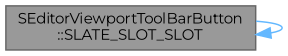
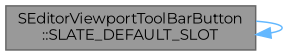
node "SEditorViewportToolBarButton ::SLATE_SLOT_SLOT": label "SEditorViewportToolBarButton ::SLATE_SLOT_SLOT" -> "SEditorViewportToolBarButton ::SLATE_DEFAULT_SLOT"
